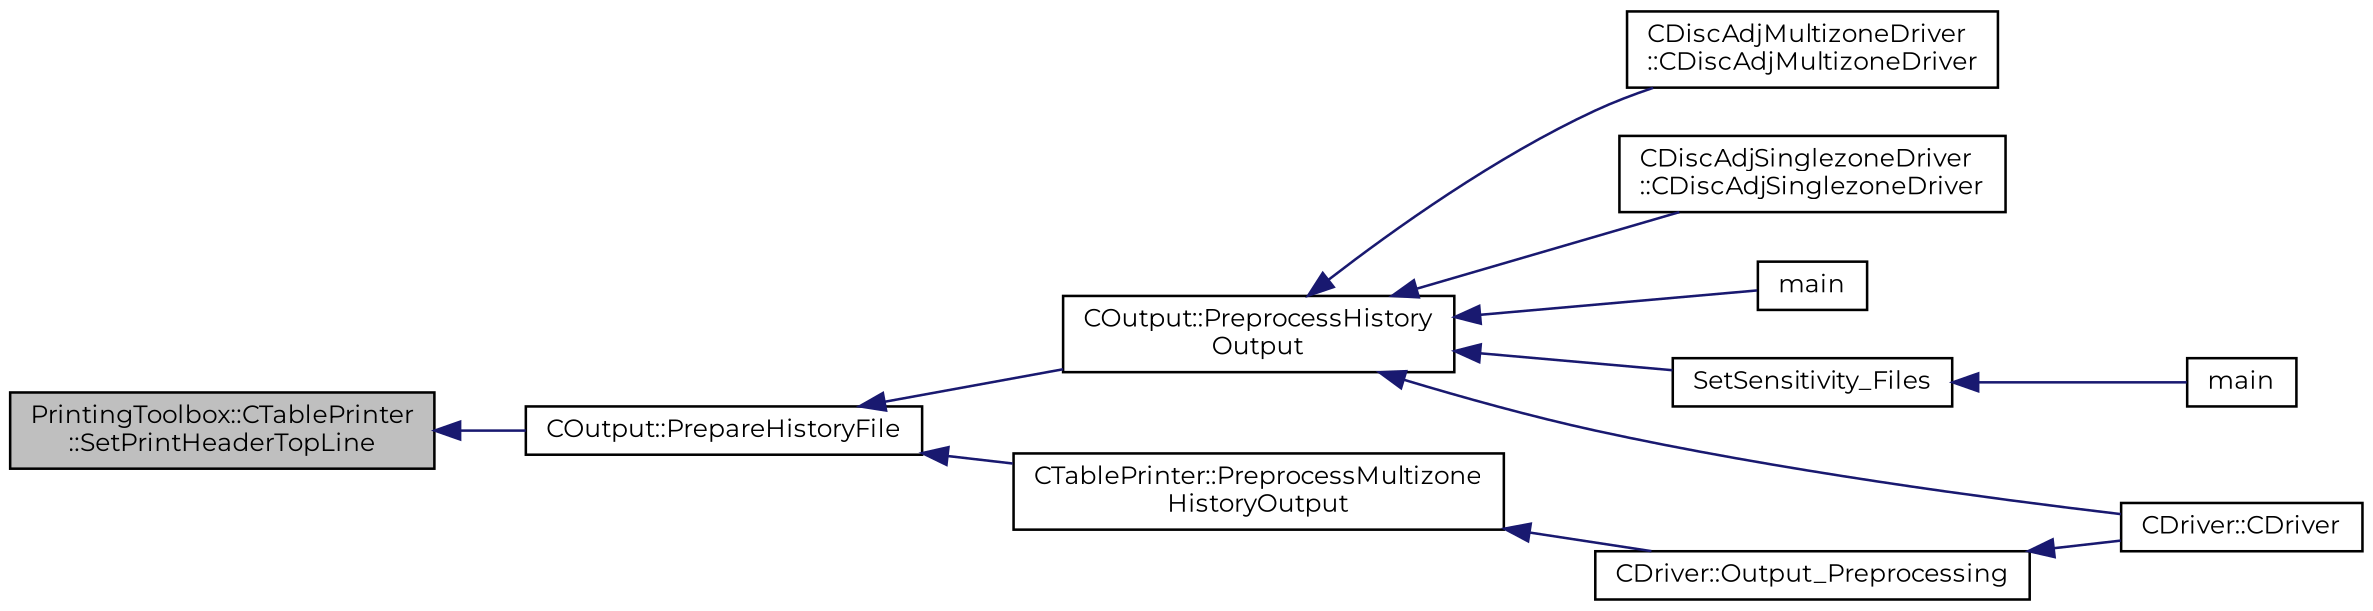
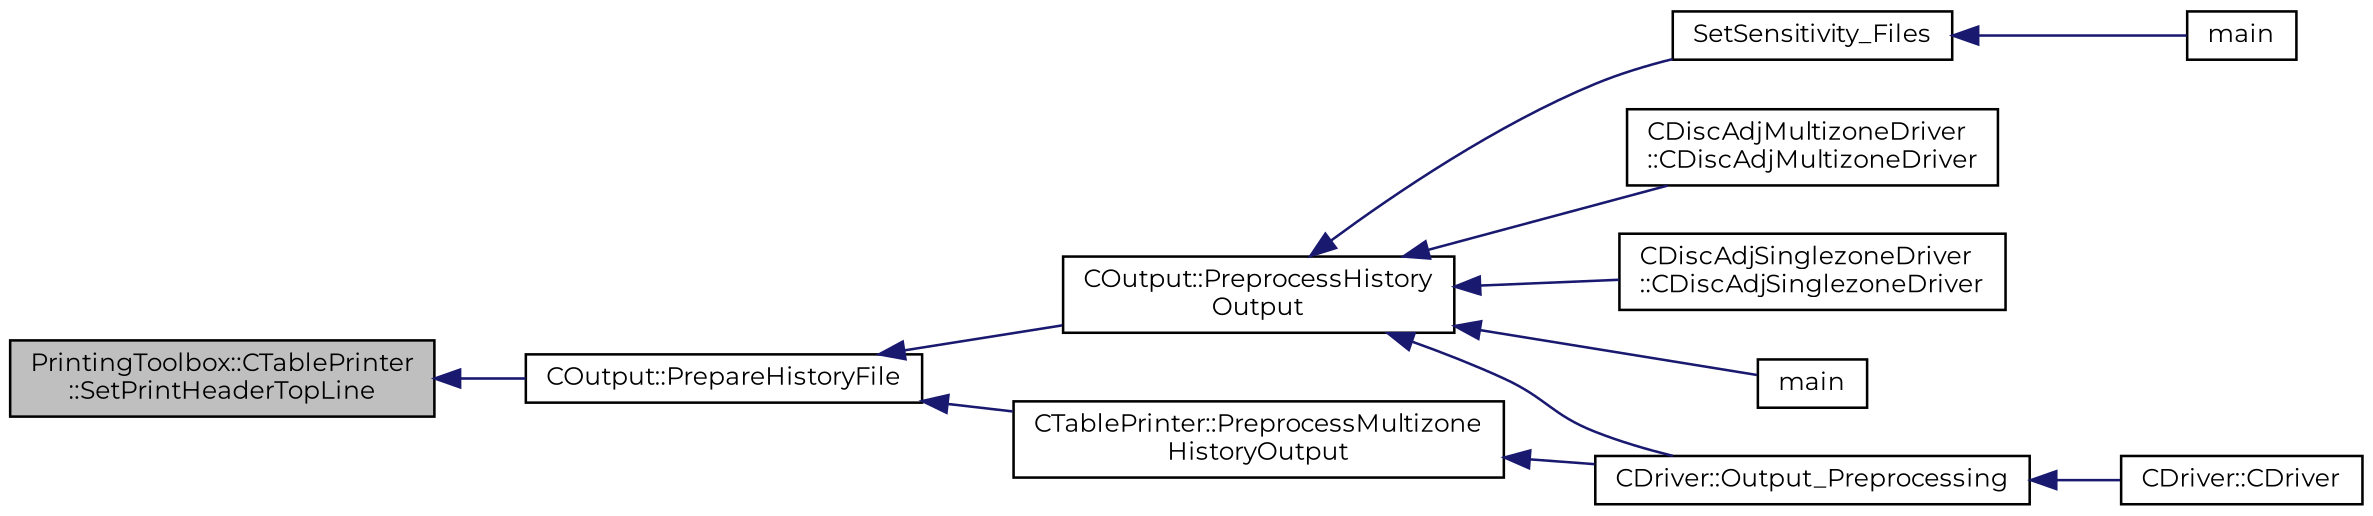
edge "CDriver::CDriver" -> "COutput::PreprocessHistory Output": now "CDriver::Output_Preprocessing" -> "COutput::PreprocessHistory Output"
